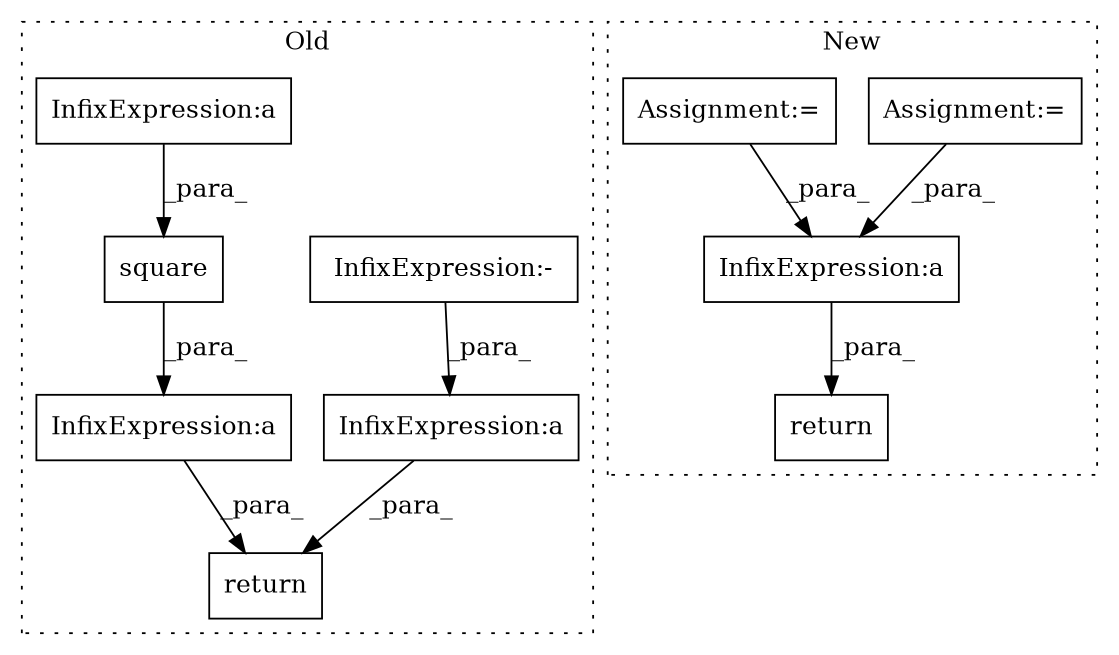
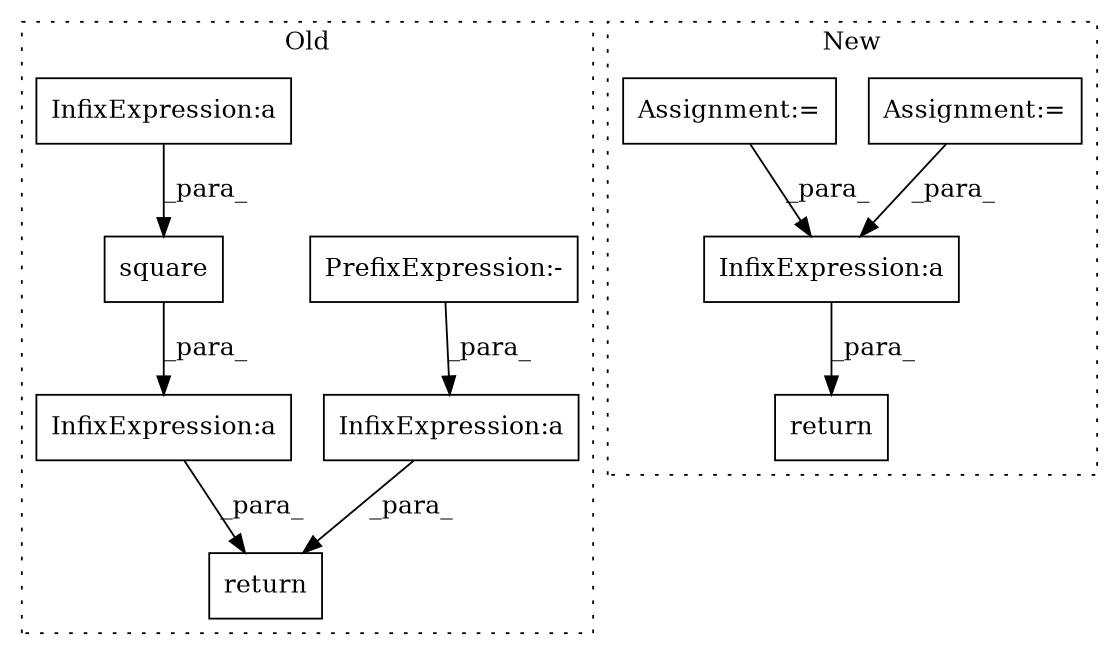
node "InfixExpression:-": label "InfixExpression:-" -> "PrefixExpression:-"
